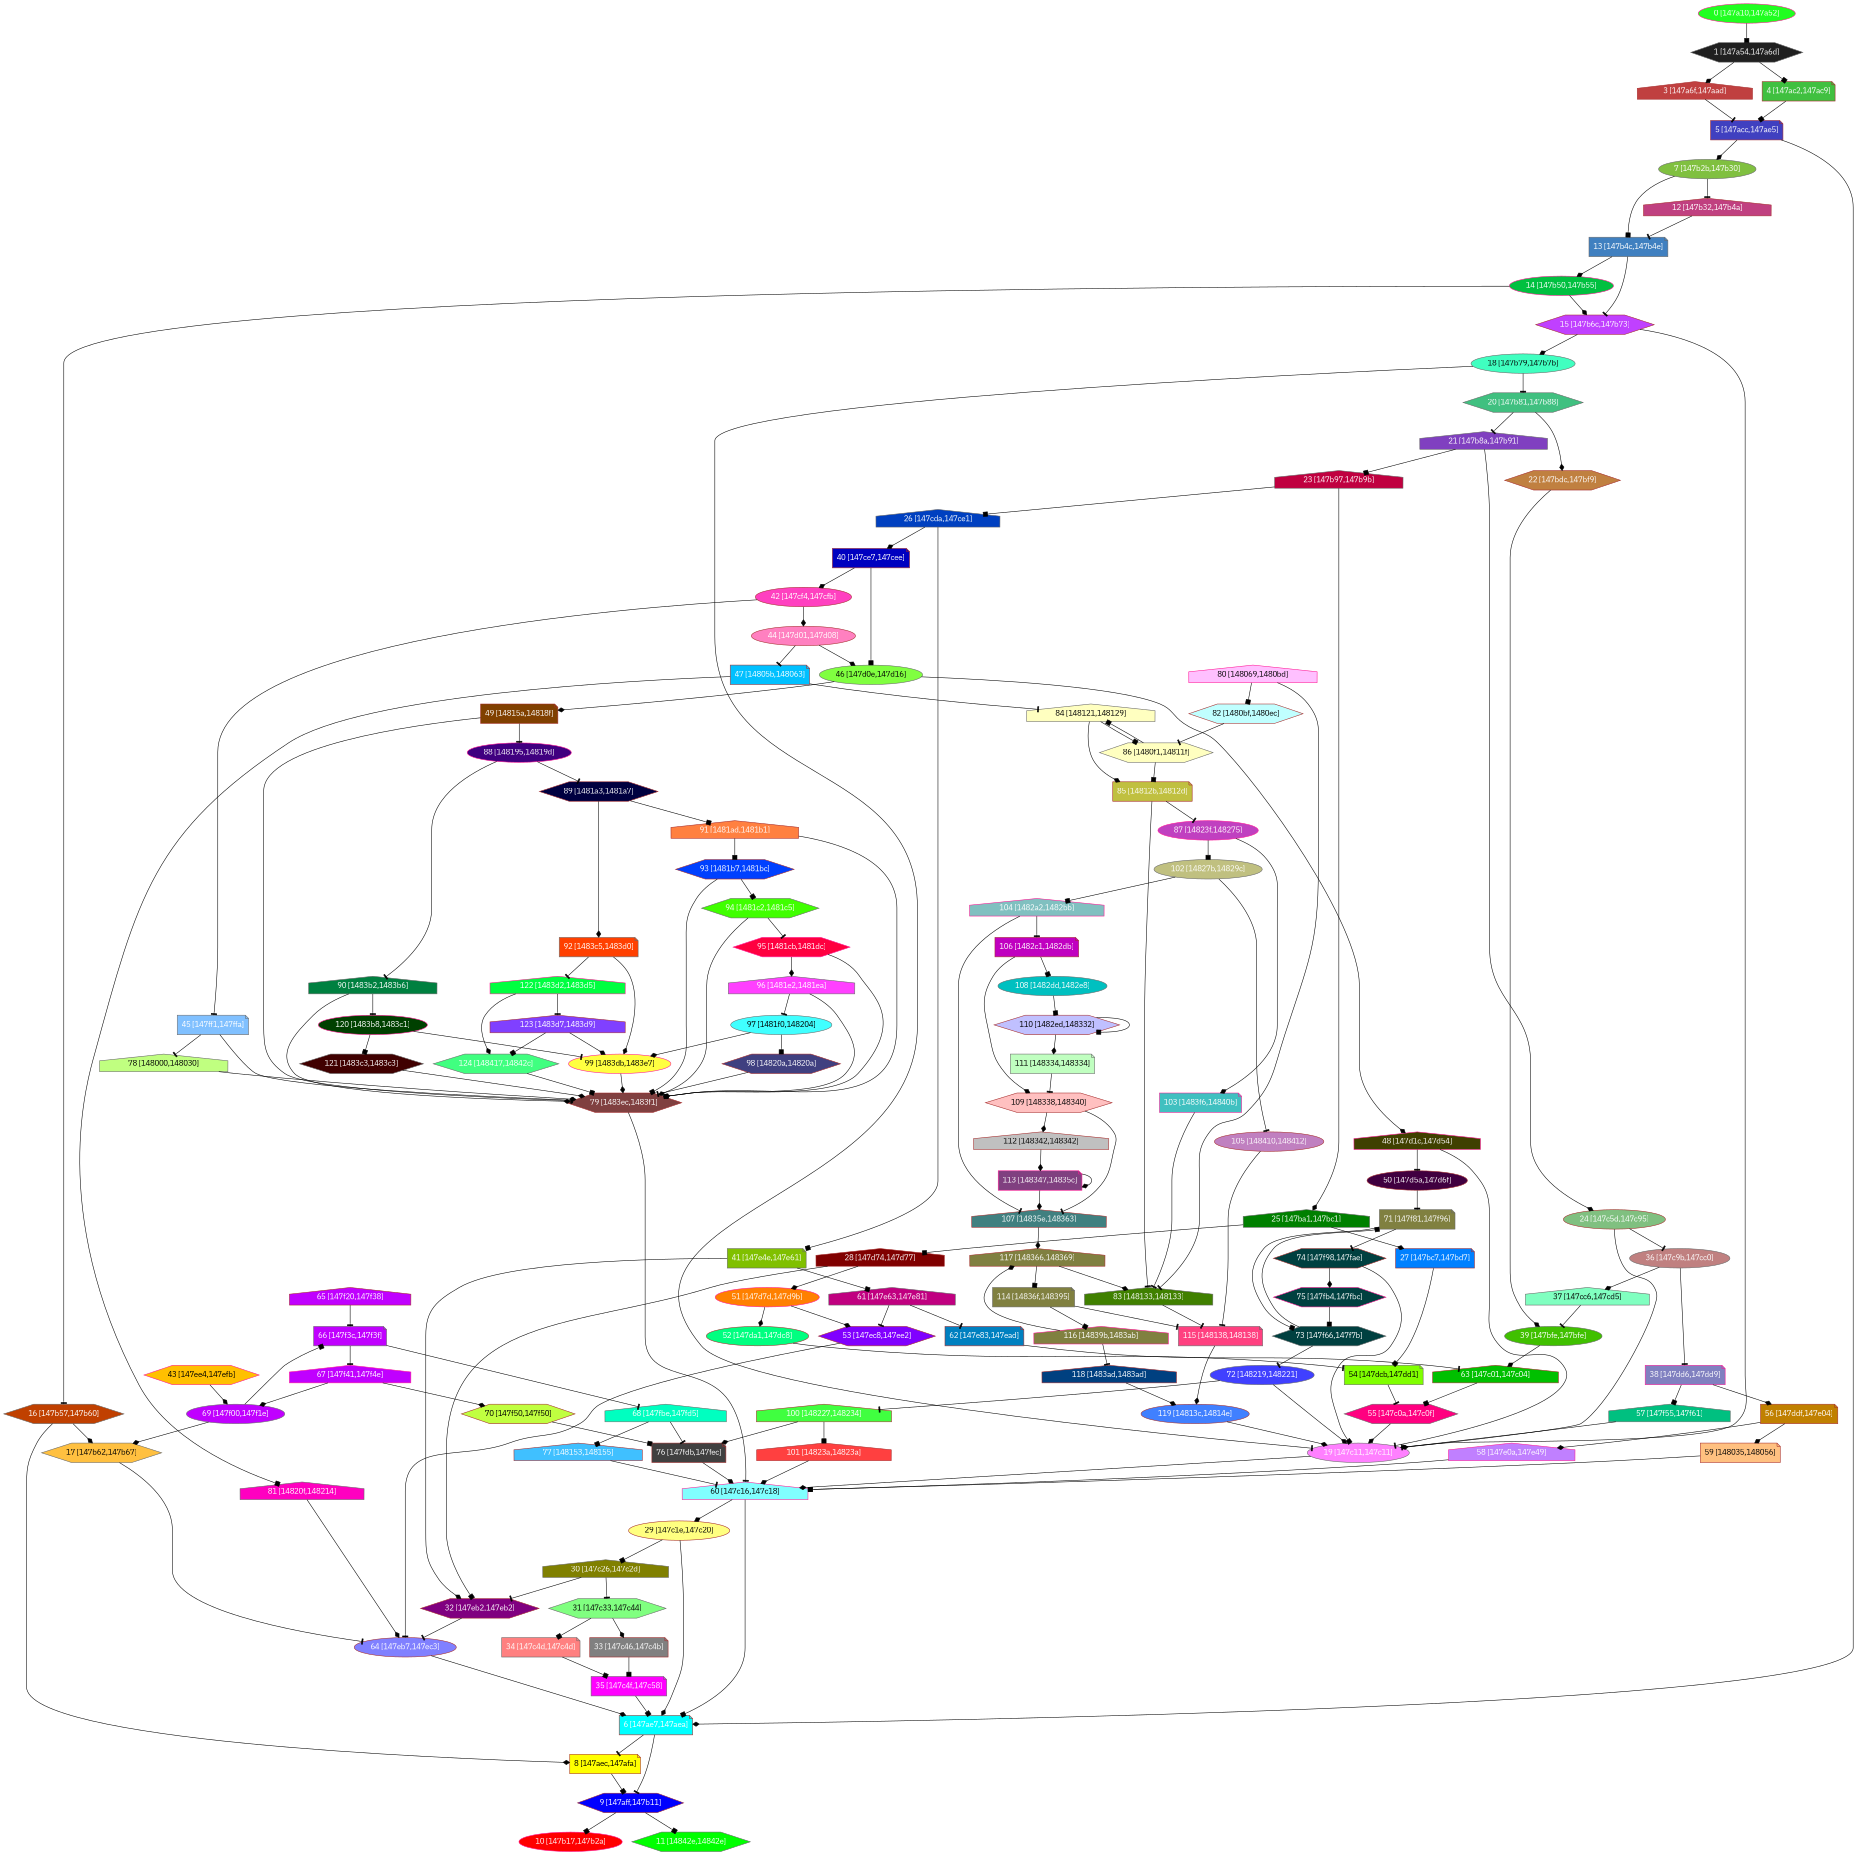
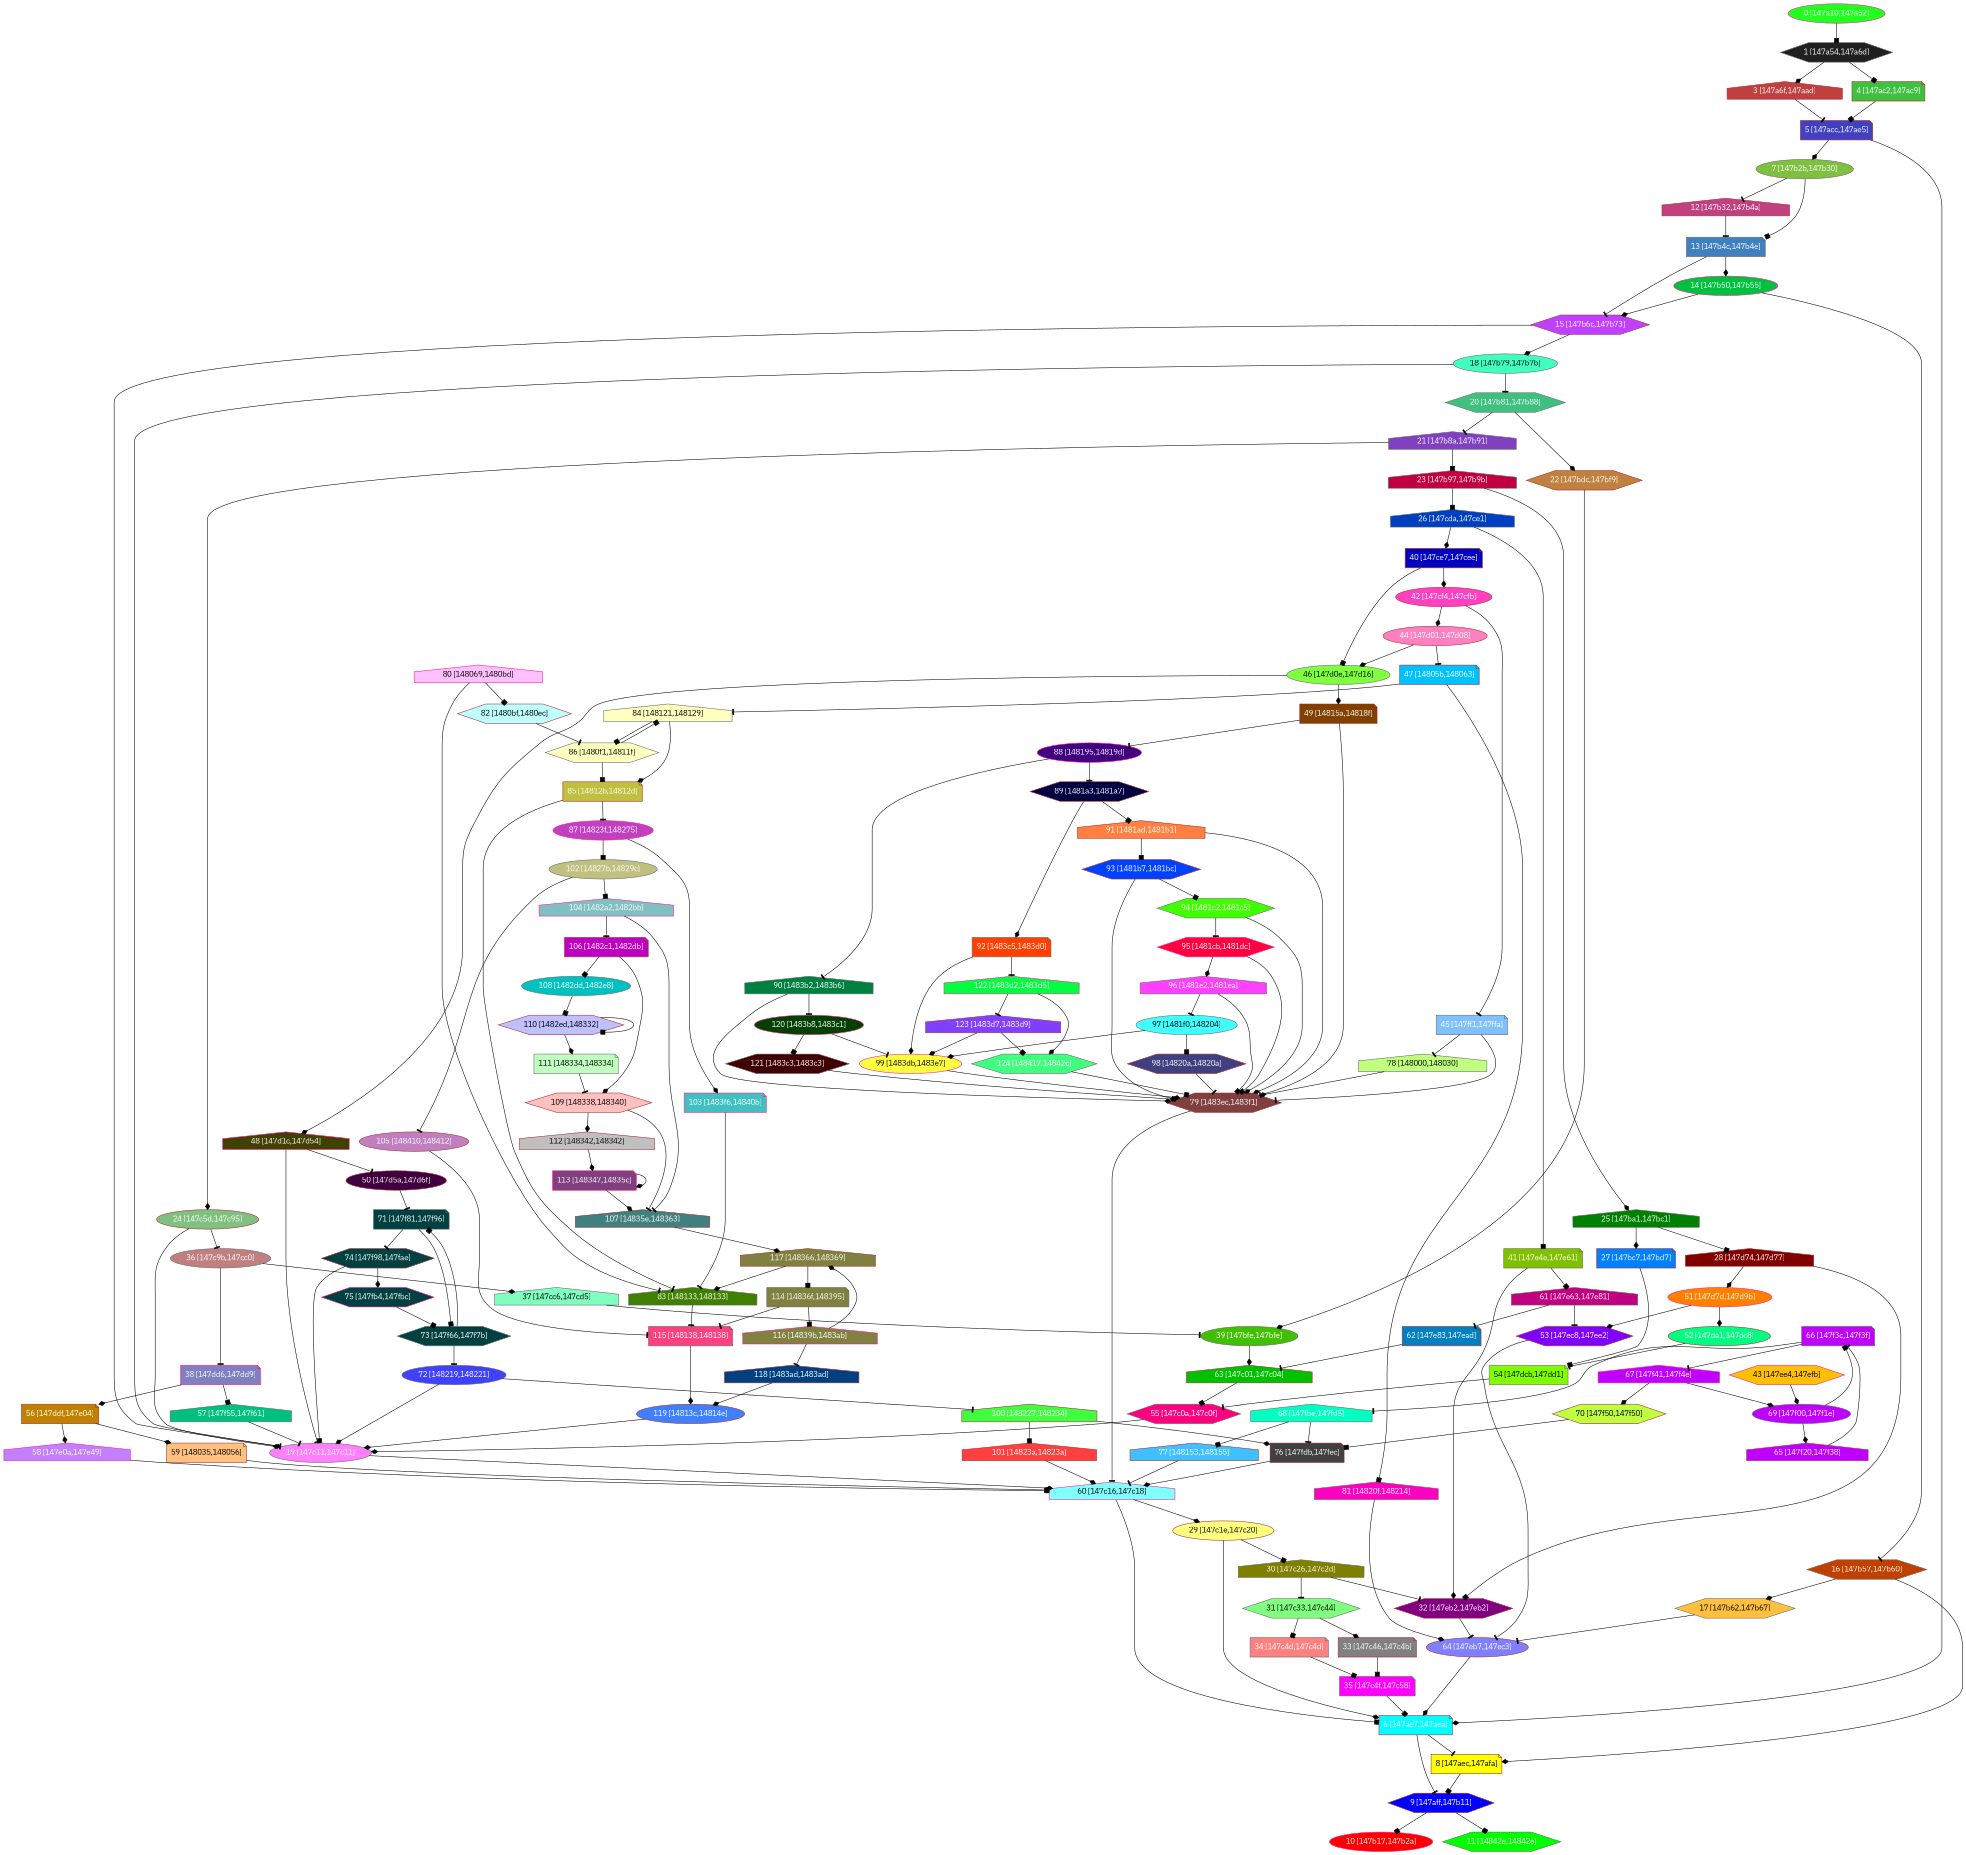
node "71 [147f81,147f96]": fillcolor #808040 -> #004040
edge "69 [147f00,147f1e]" -> "17 [147b62,147b67]": now "69 [147f00,147f1e]" -> "65 [147f20,147f38]"
